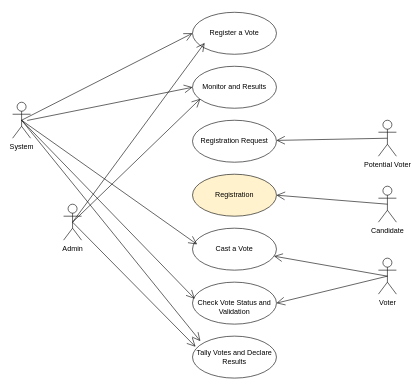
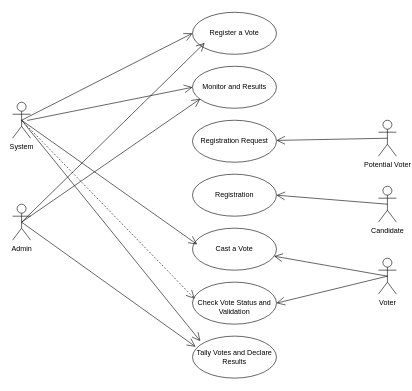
node "Registration": fillcolor #fff2cc -> #ffffff
node "Admin": moved (72, 222) -> (21, 222)
edge "System" -> "Check Vote Status and Validation": style solid -> dashed
